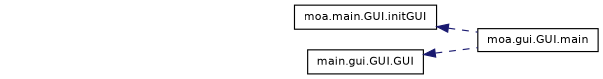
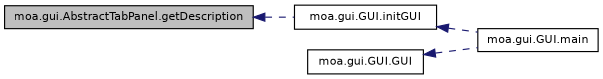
node "moa.gui.AbstractTabPanel.getDescription": added
node "moa.main.GUI.initGUI": label "moa.main.GUI.initGUI" -> "moa.gui.GUI.initGUI"
node "main.gui.GUI.GUI": label "main.gui.GUI.GUI" -> "moa.gui.GUI.GUI"
